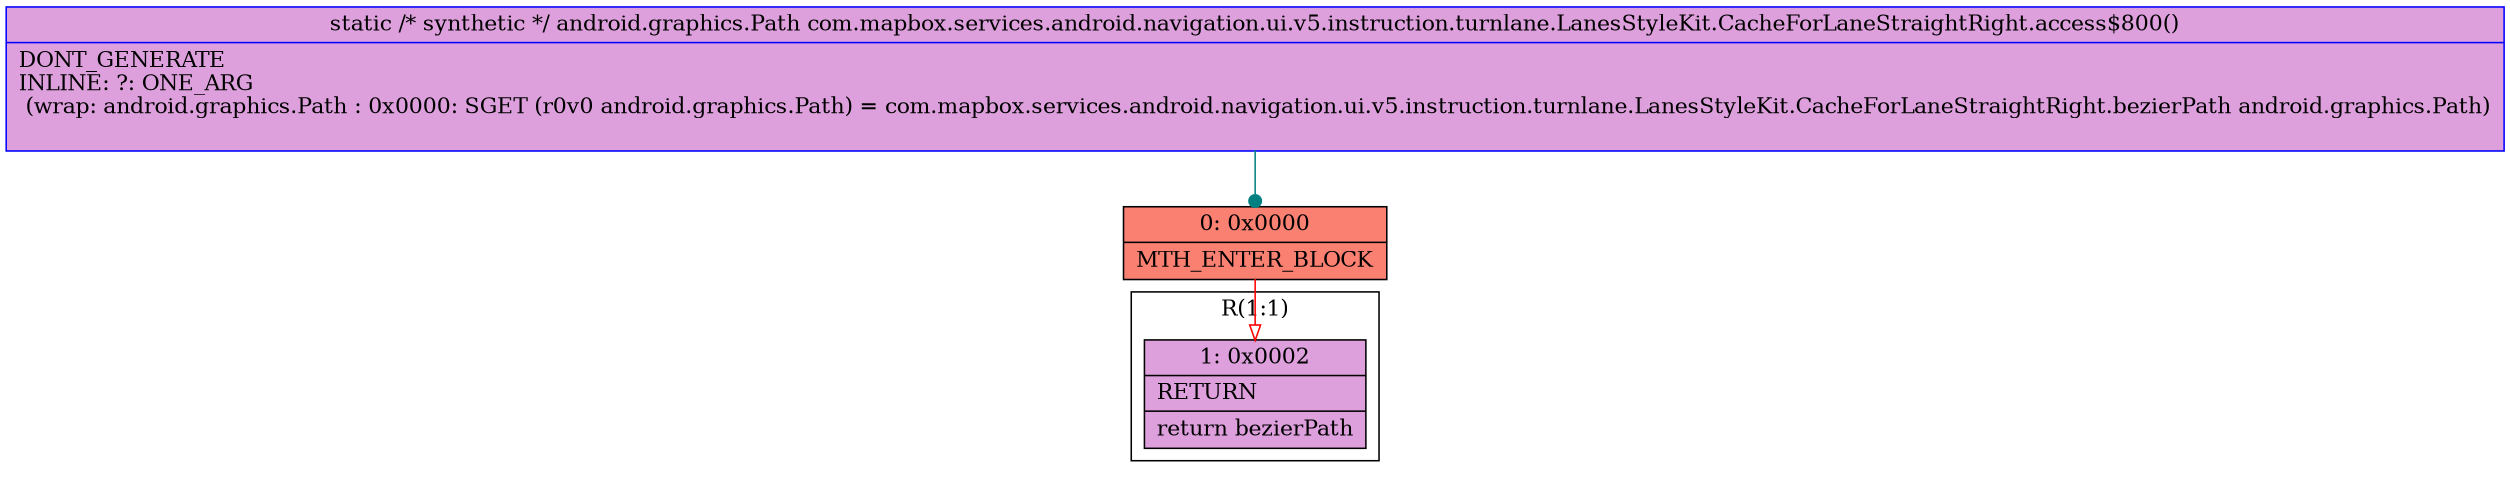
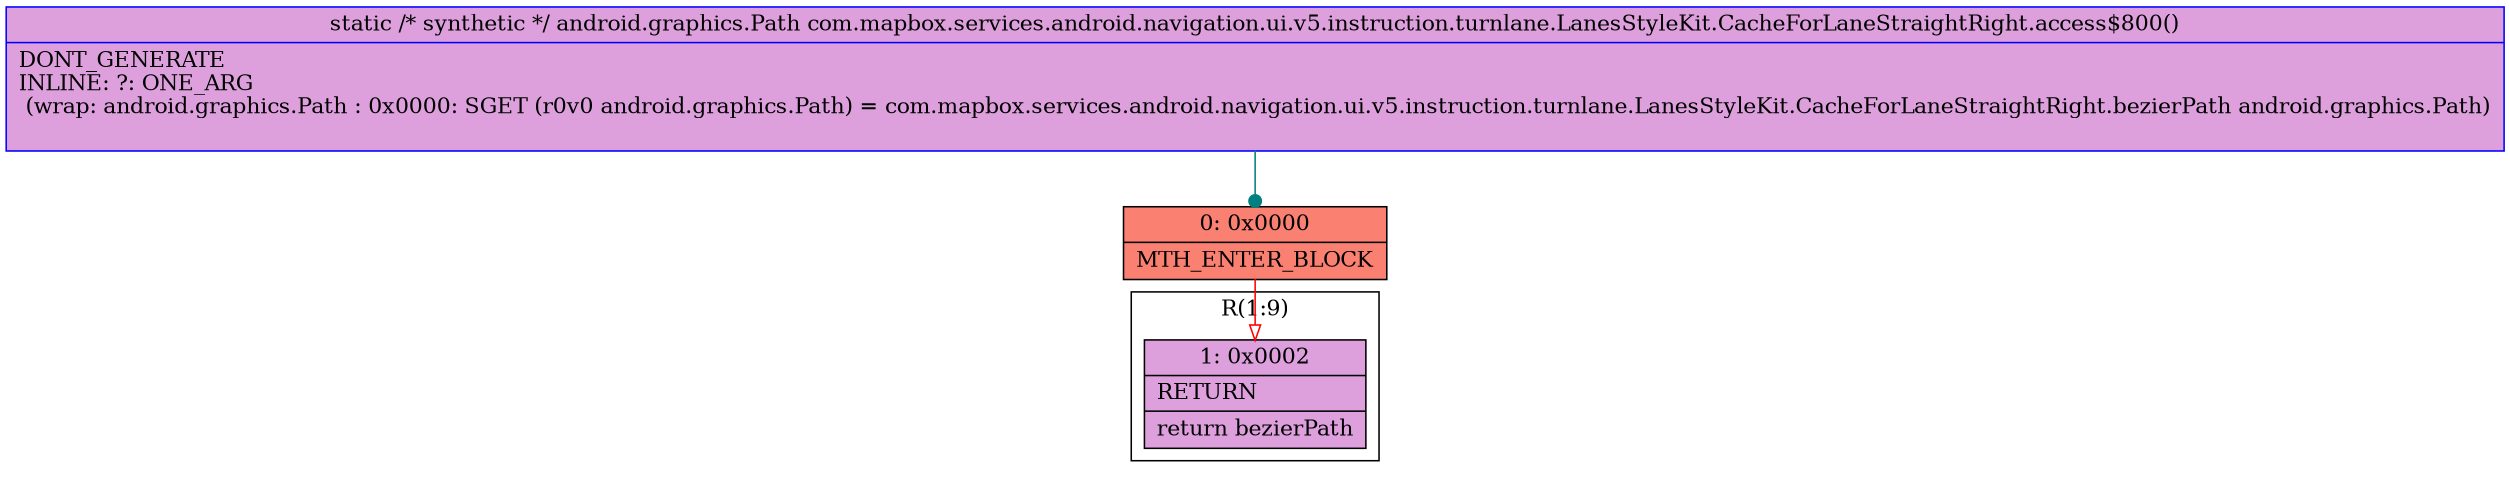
cluster "R(1:1)": label "R(1:1)" -> "R(1:9)"
